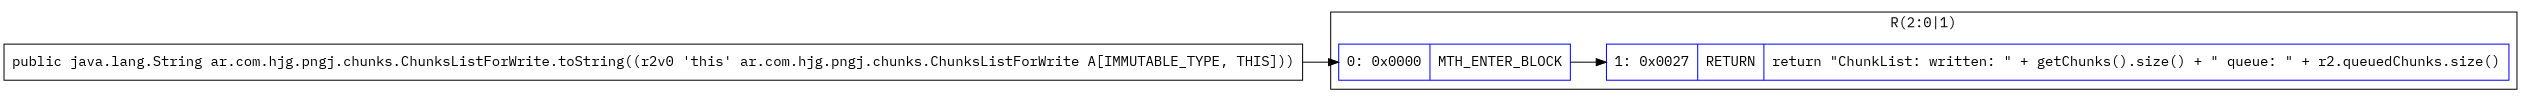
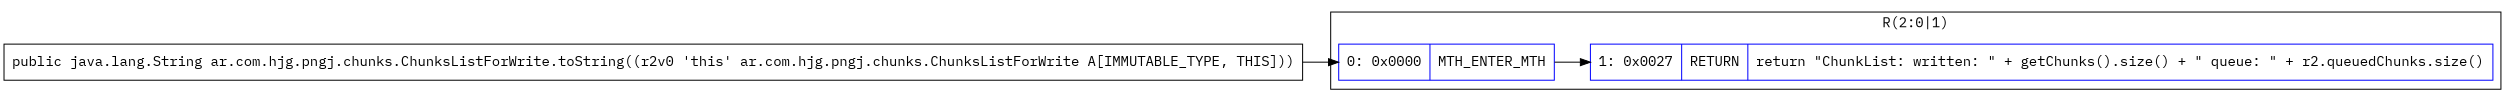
node "0: 0x0000": text "MTH_ENTER_BLOCK" -> "MTH_ENTER_MTH"
